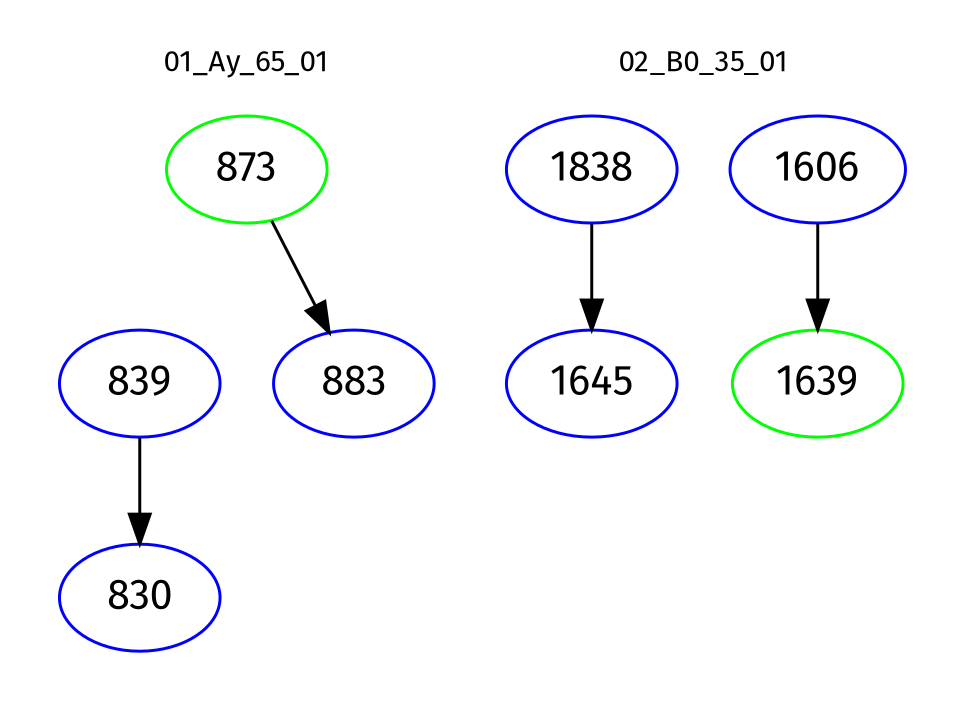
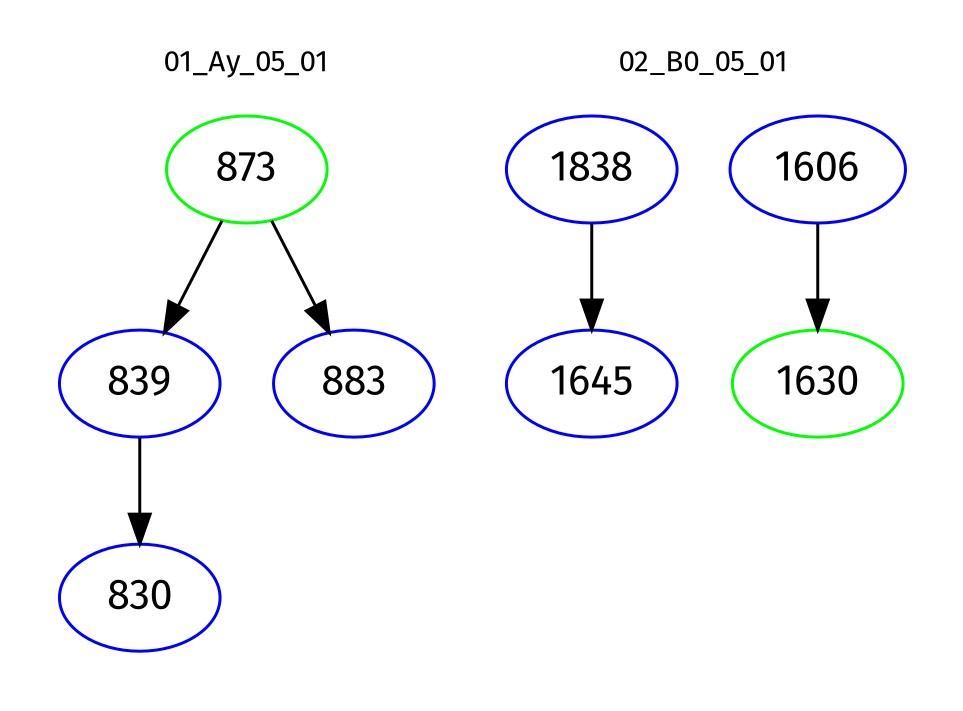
cluster "01_Ay_65_01": label "01_Ay_65_01" -> "01_Ay_05_01"
cluster "02_B0_35_01": label "02_B0_35_01" -> "02_B0_05_01"
edge "873" -> "839": added
node "1639": label "1639" -> "1630"
